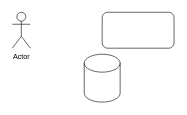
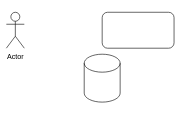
node "Actor": moved (21, 30) -> (15, 30)
